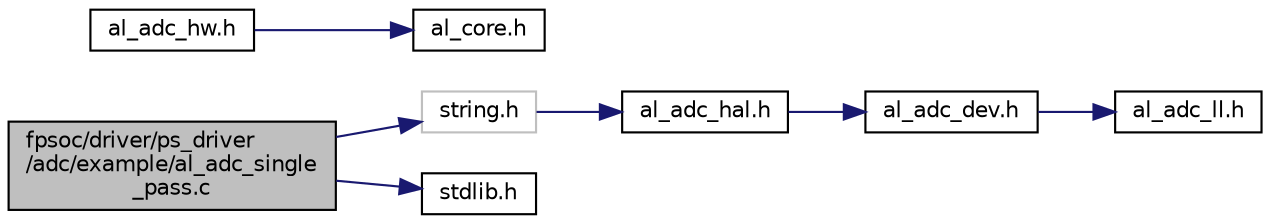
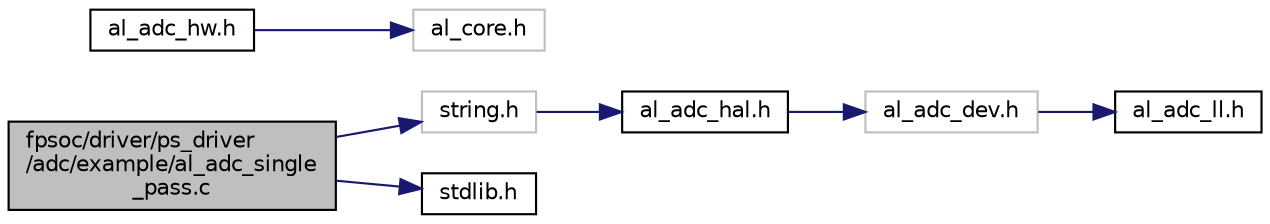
node "al_core.h": color black -> grey75
node "al_adc_dev.h": color black -> grey75
